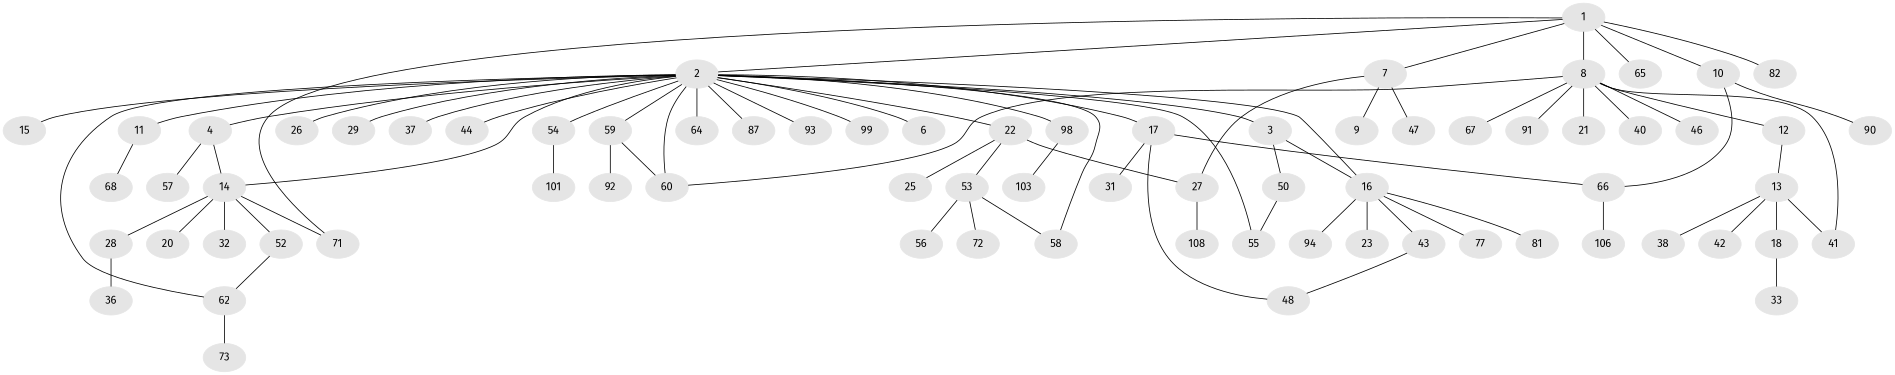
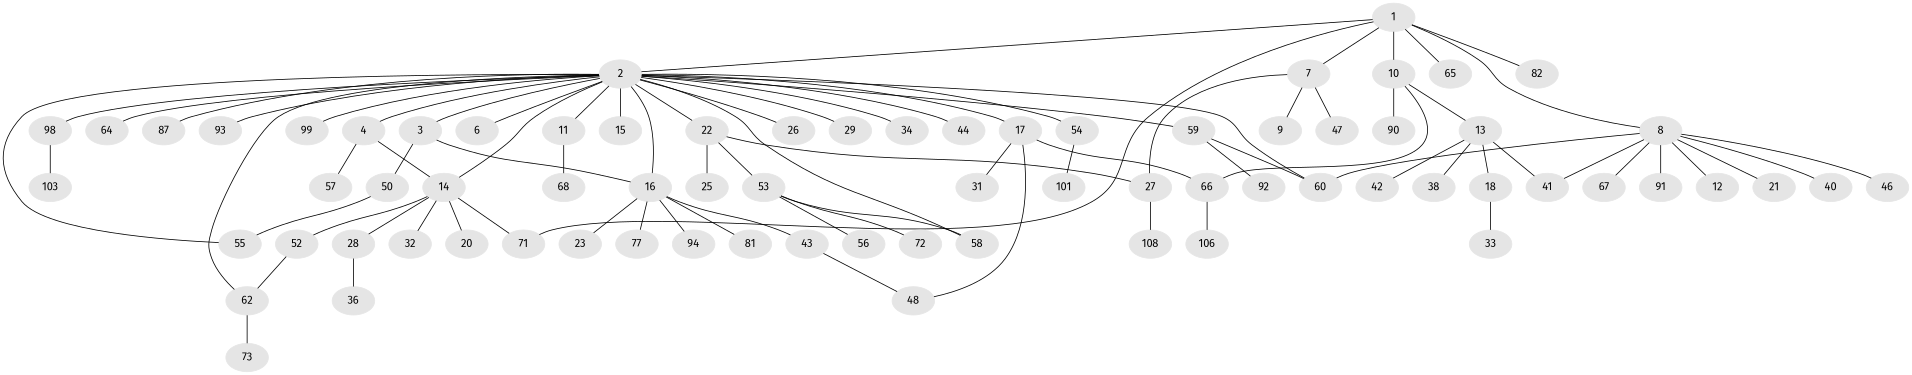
node "37": label "37" -> "34"
edge "12" -- "13": now "10" -- "13"
